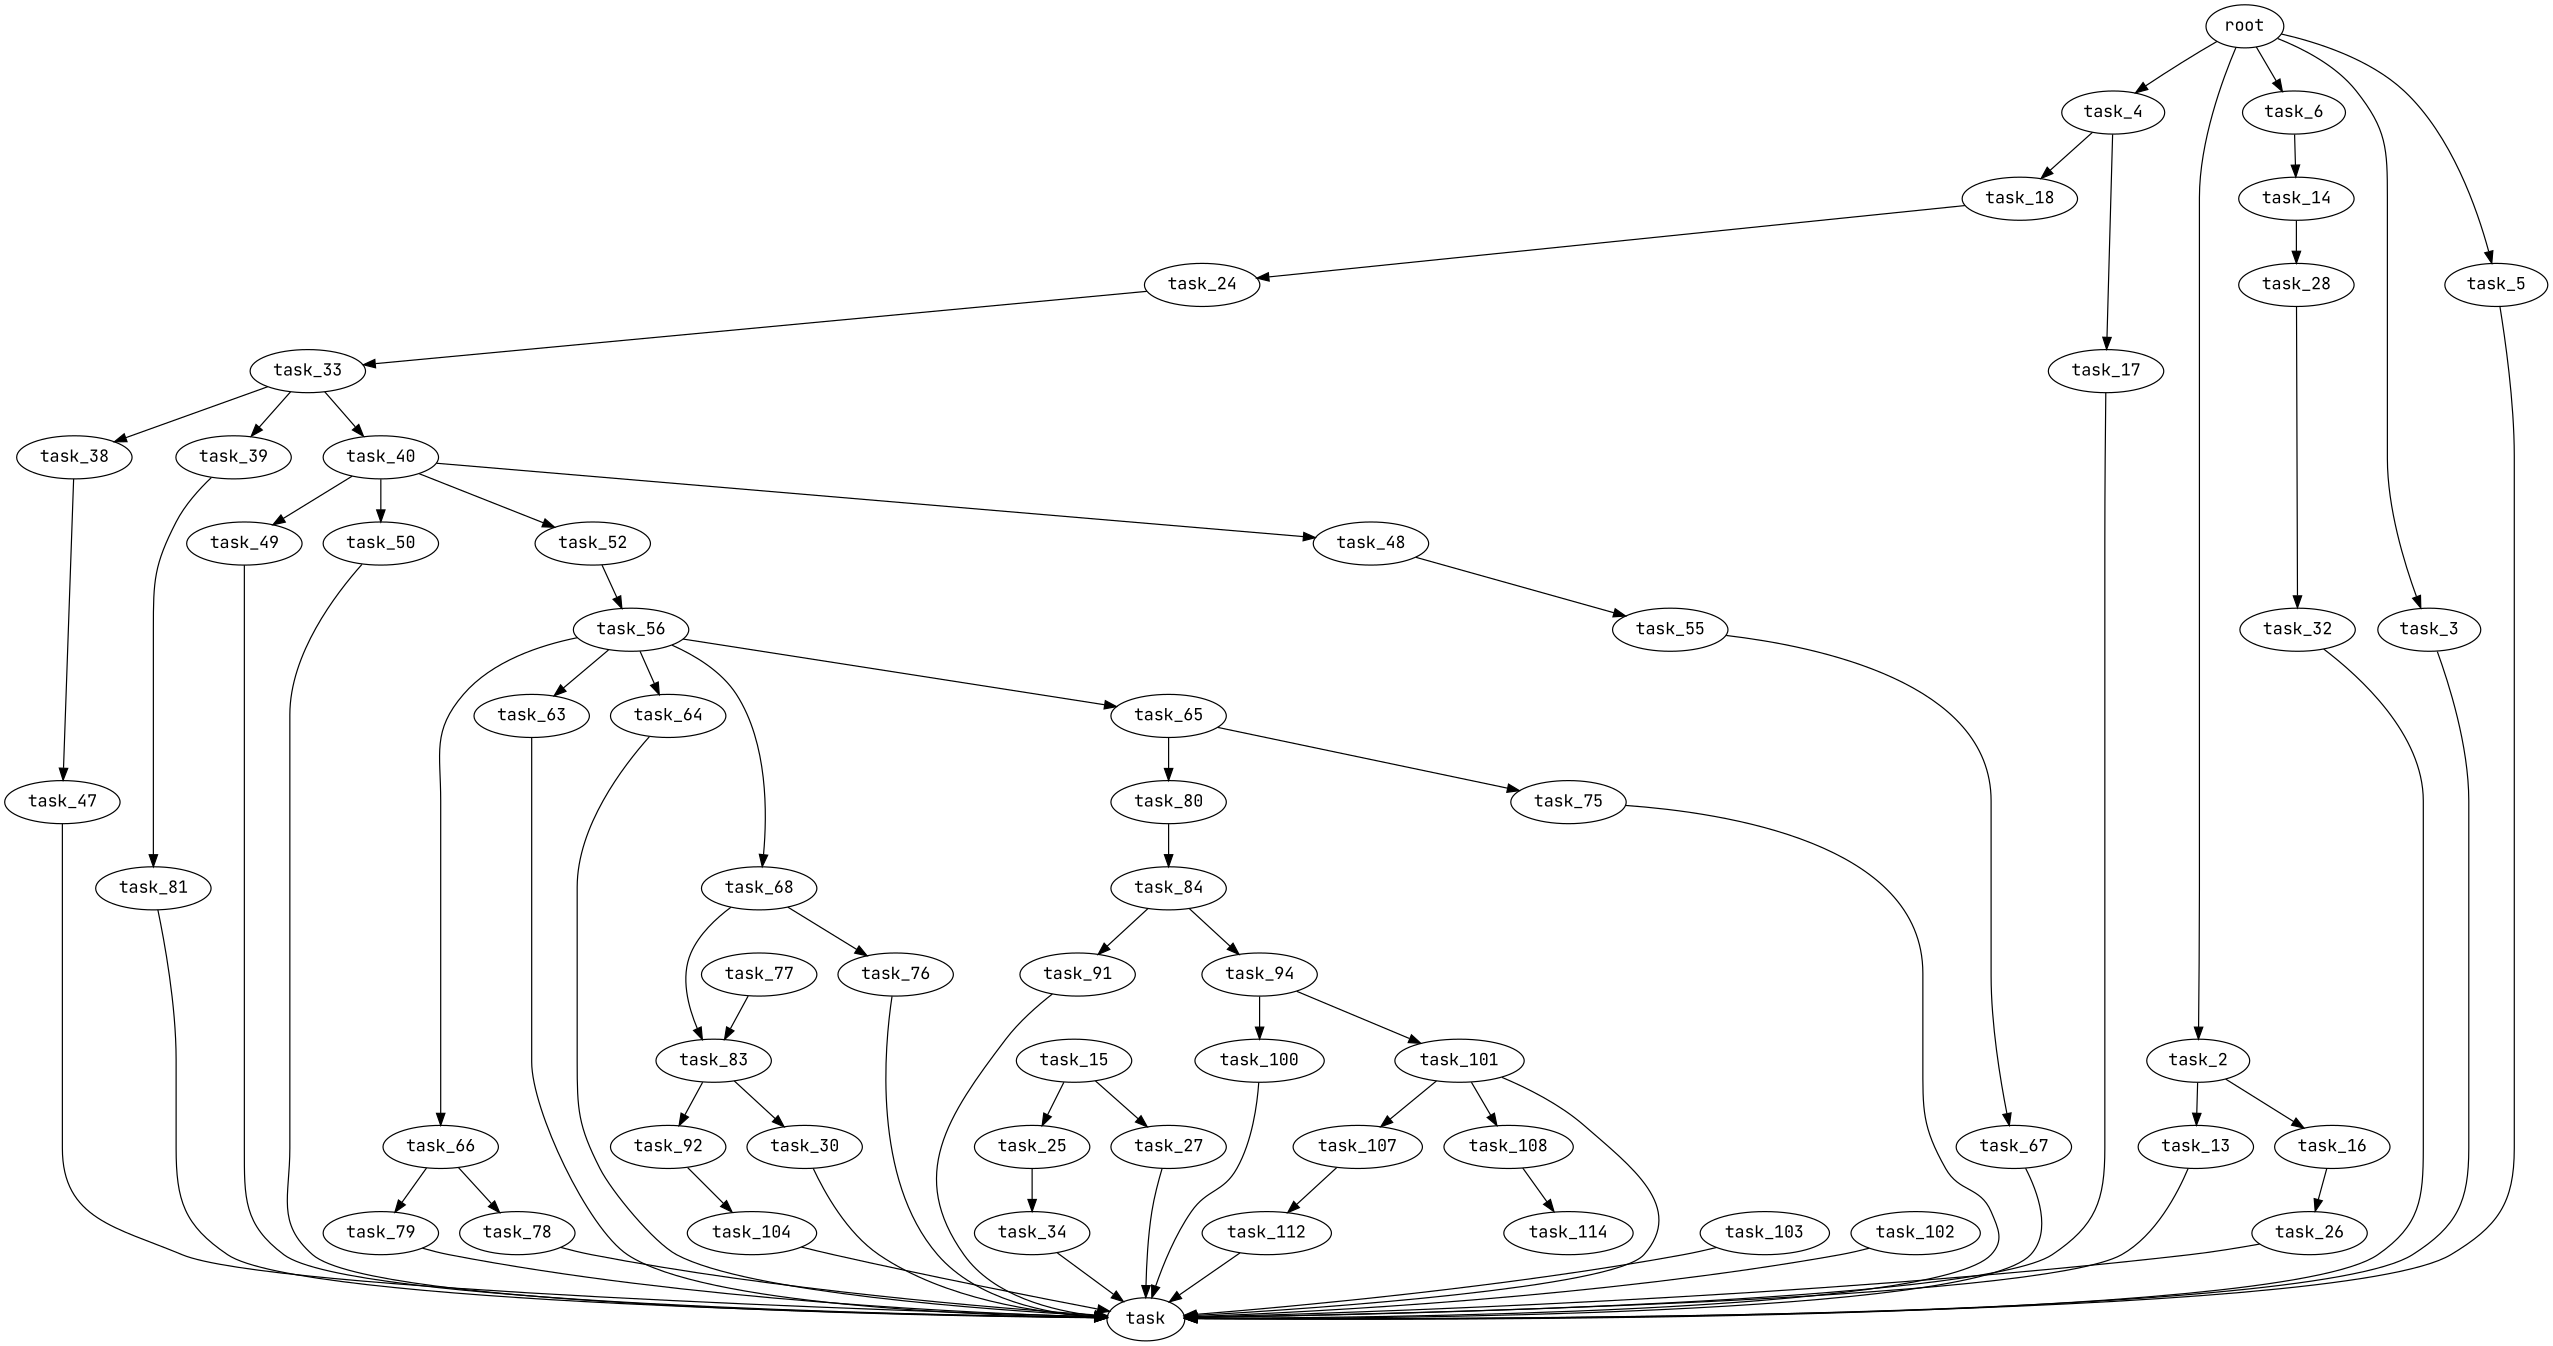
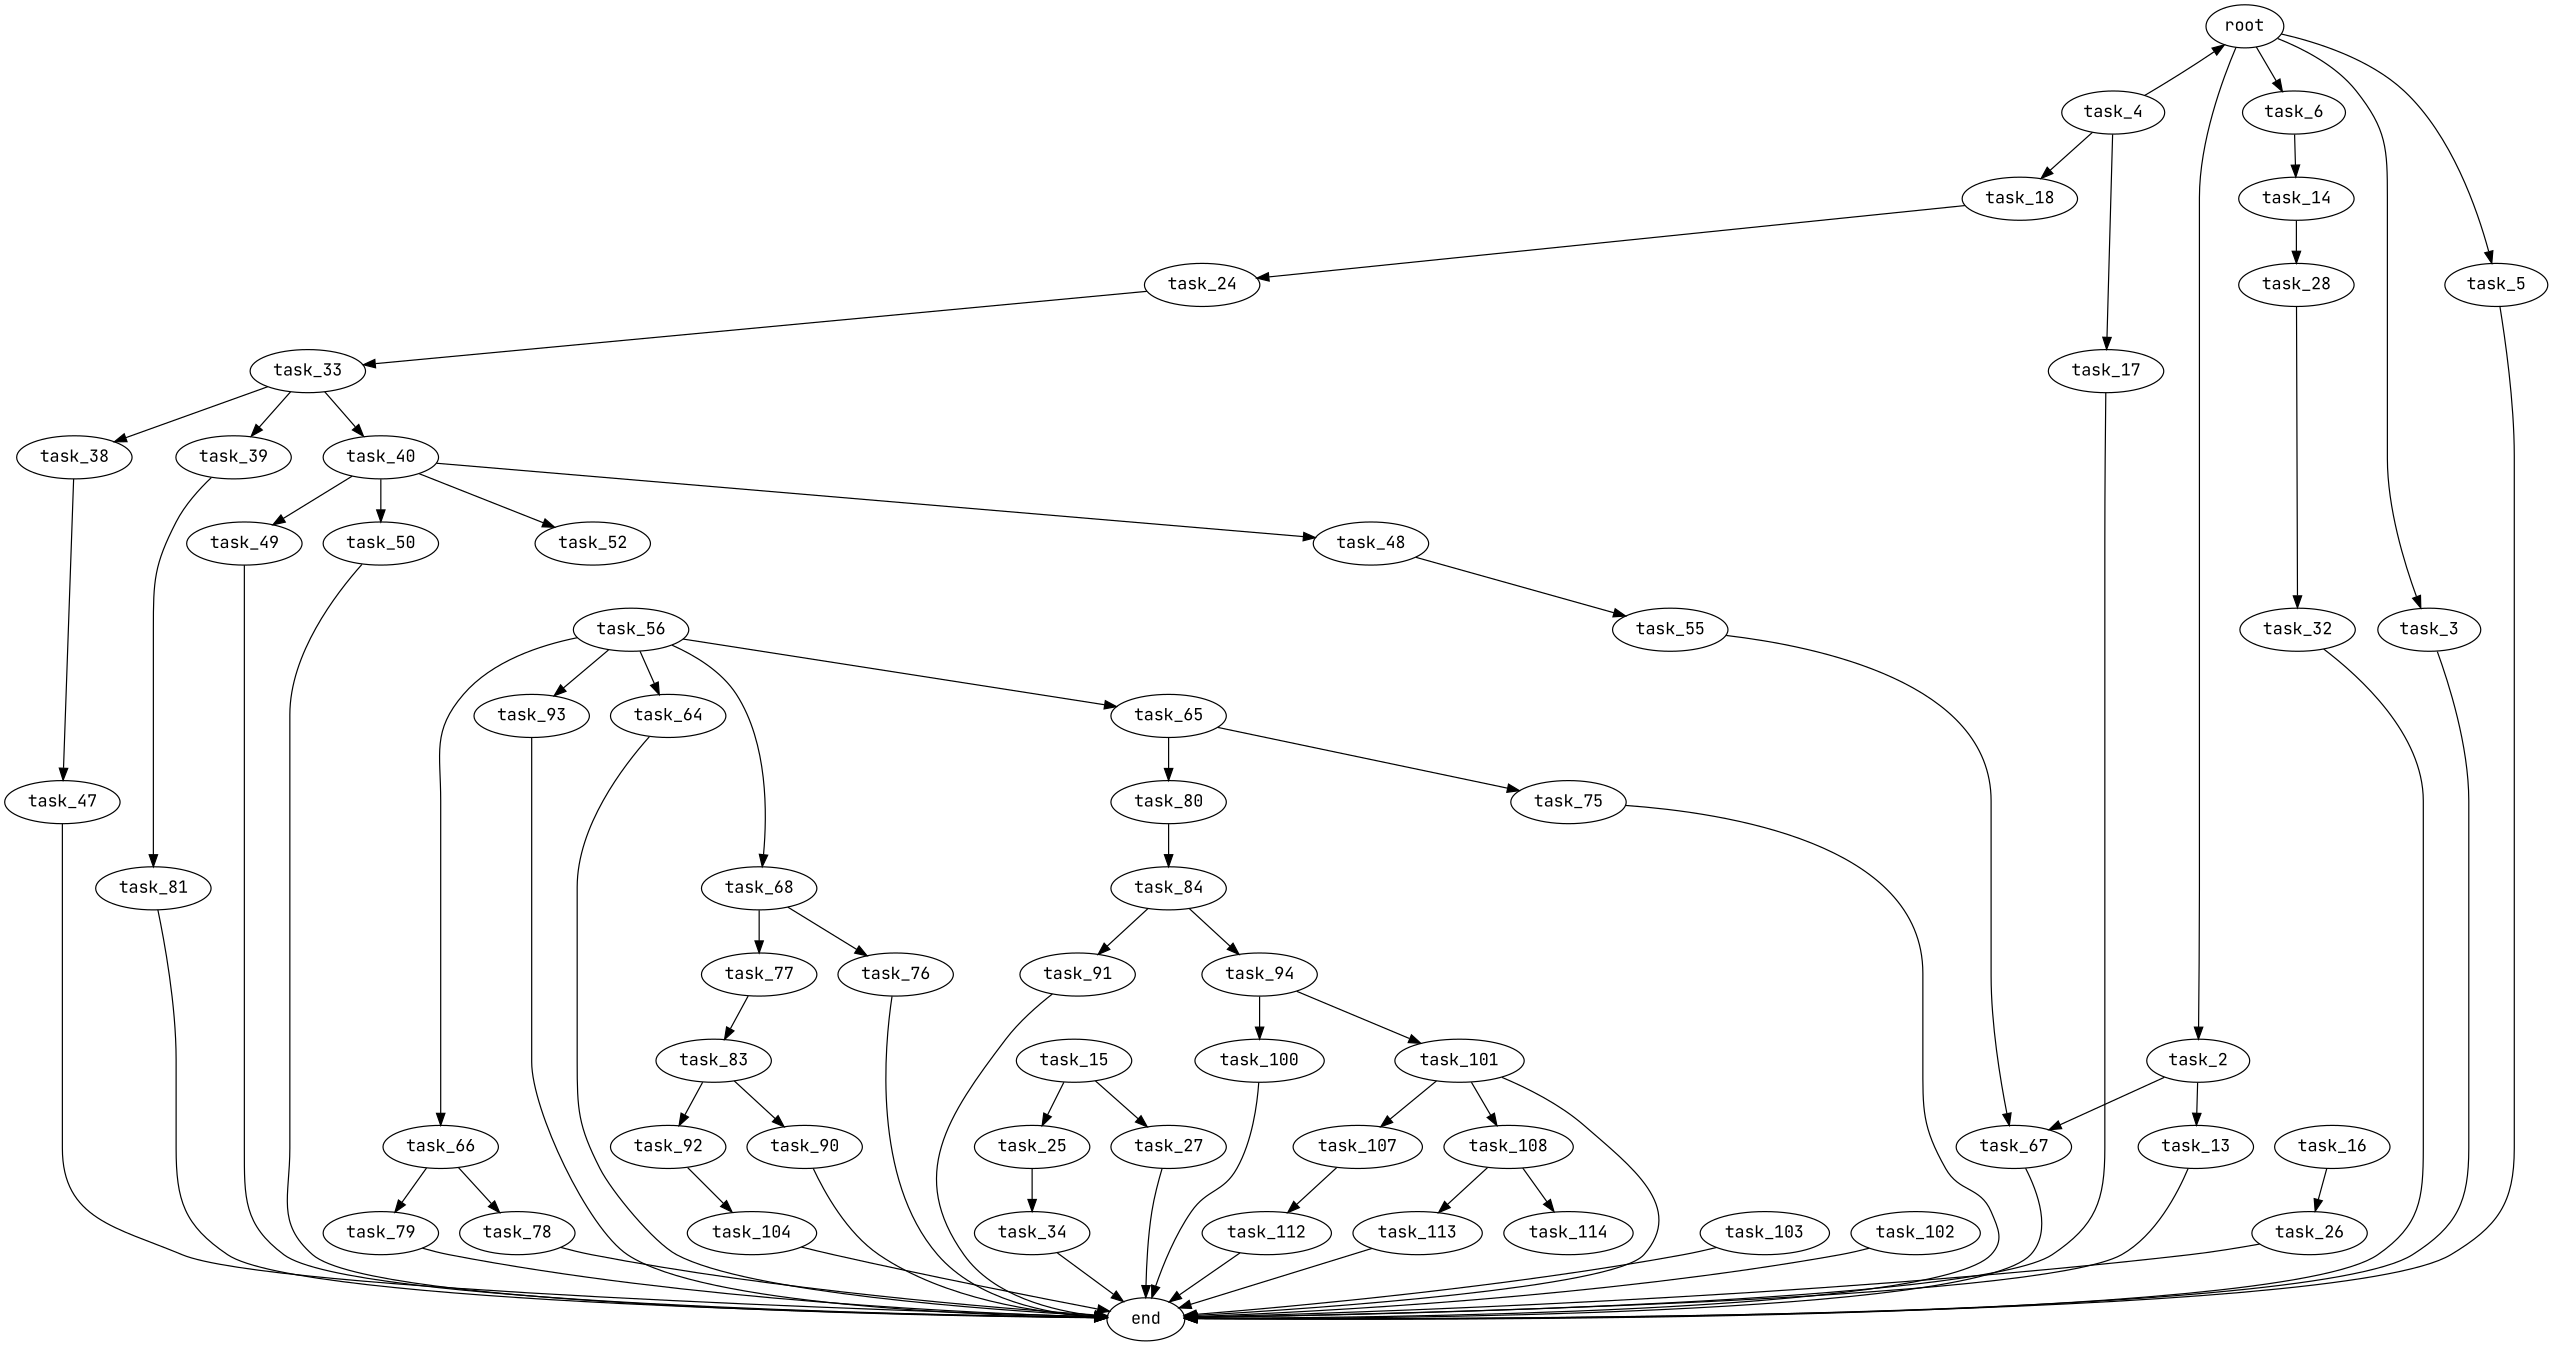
edge "root" -> "task_4": reversed
edge "task_52" -> "task_56": removed
node "task_63": label "task_63" -> "task_93"
edge "task_68" -> "task_83": now "task_68" -> "task_77"
edge "task_2" -> "task_16": now "task_2" -> "task_67"
node "task_30": label "task_30" -> "task_90"
node "task_113": added
node "task": label "task" -> "end"
